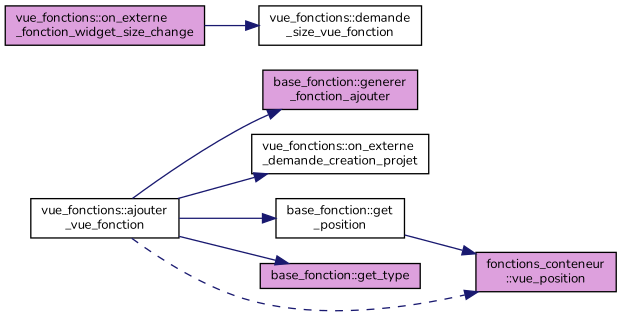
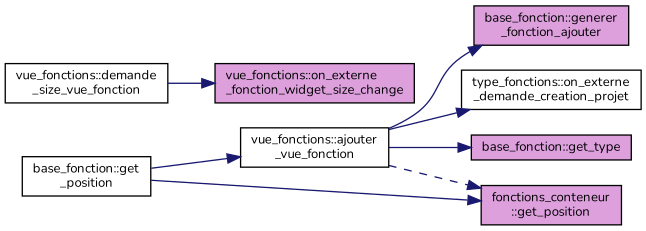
edge "vue_fonctions::on_externe _fonction_widget_size_change" -> "vue_fonctions::demande _size_vue_fonction": reversed
node "vue_fonctions::on_externe _demande_creation_projet": label "vue_fonctions::on_externe _demande_creation_projet" -> "type_fonctions::on_externe _demande_creation_projet"
edge "vue_fonctions::ajouter _vue_fonction" -> "base_fonction::get _position": reversed
node "fonctions_conteneur ::vue_position": label "fonctions_conteneur ::vue_position" -> "fonctions_conteneur ::get_position"
